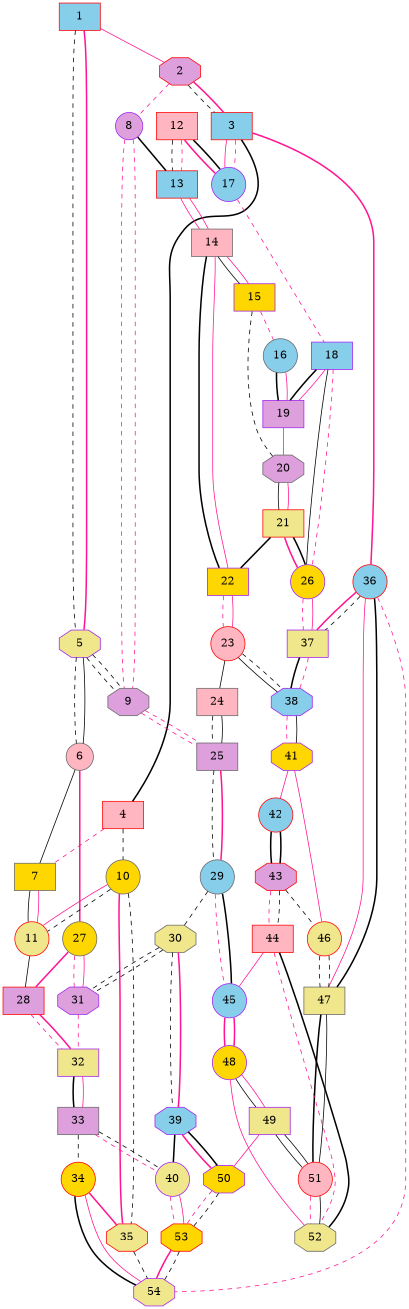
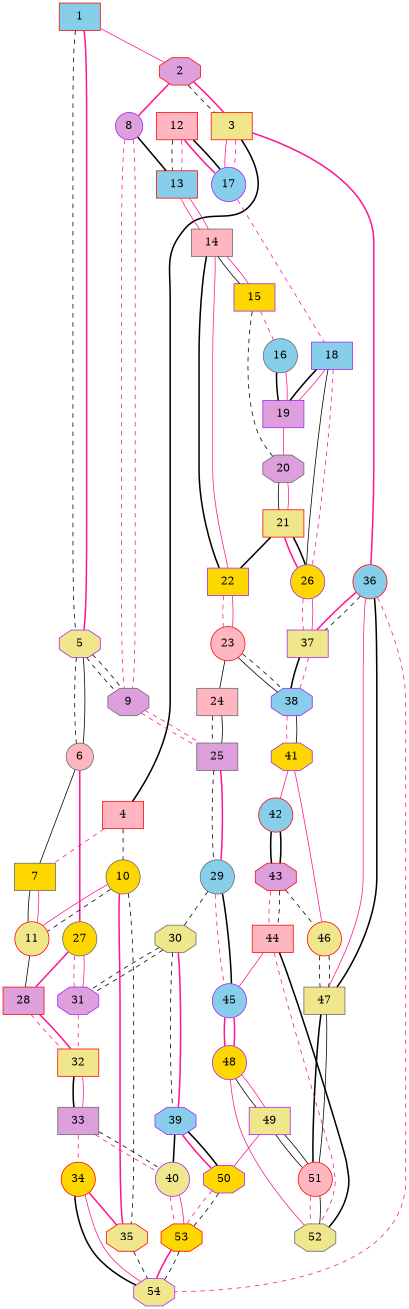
edge "2" -- "8": style dashed -> bold
node "3": fillcolor skyblue -> khaki
node "32": color purple -> red
edge "33" -- "34": color black -> deeppink
